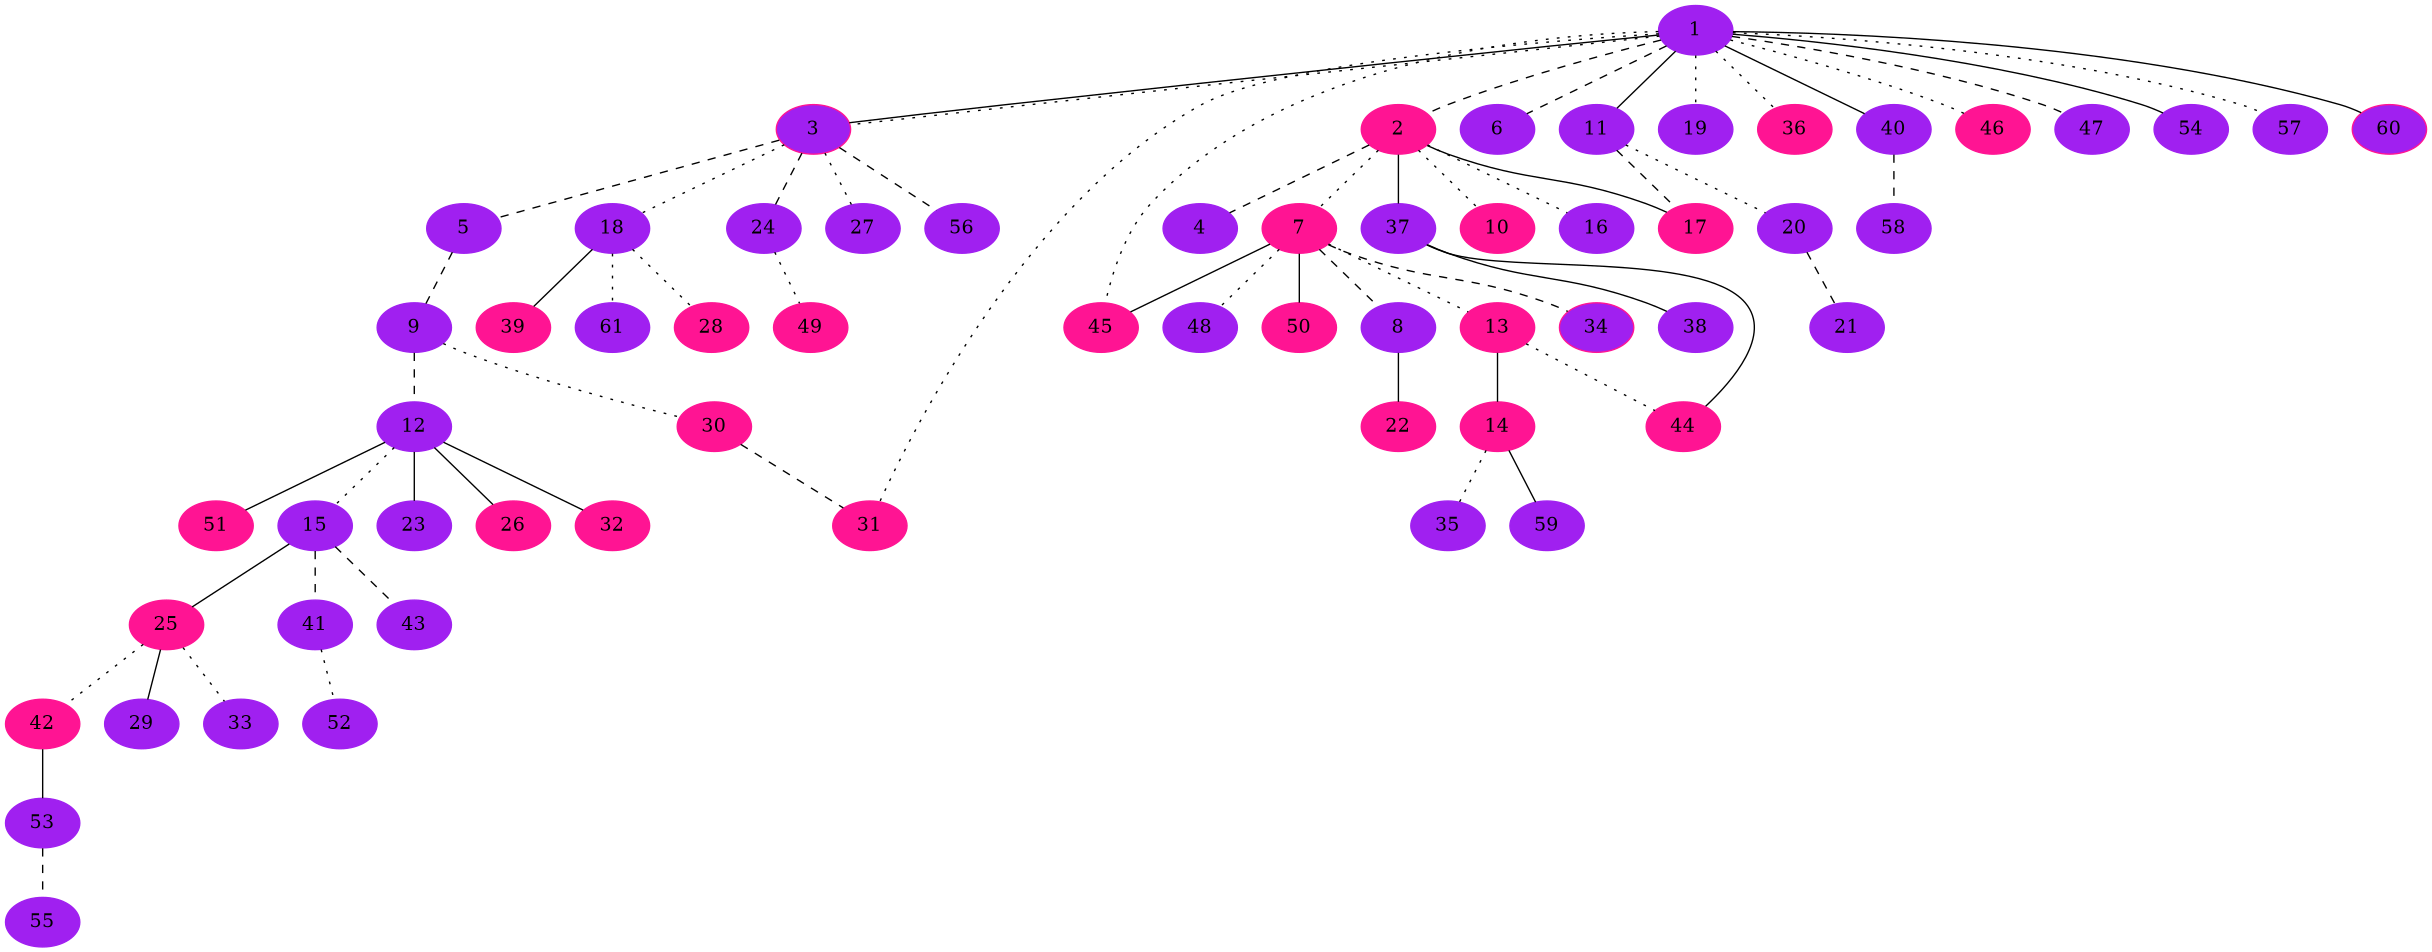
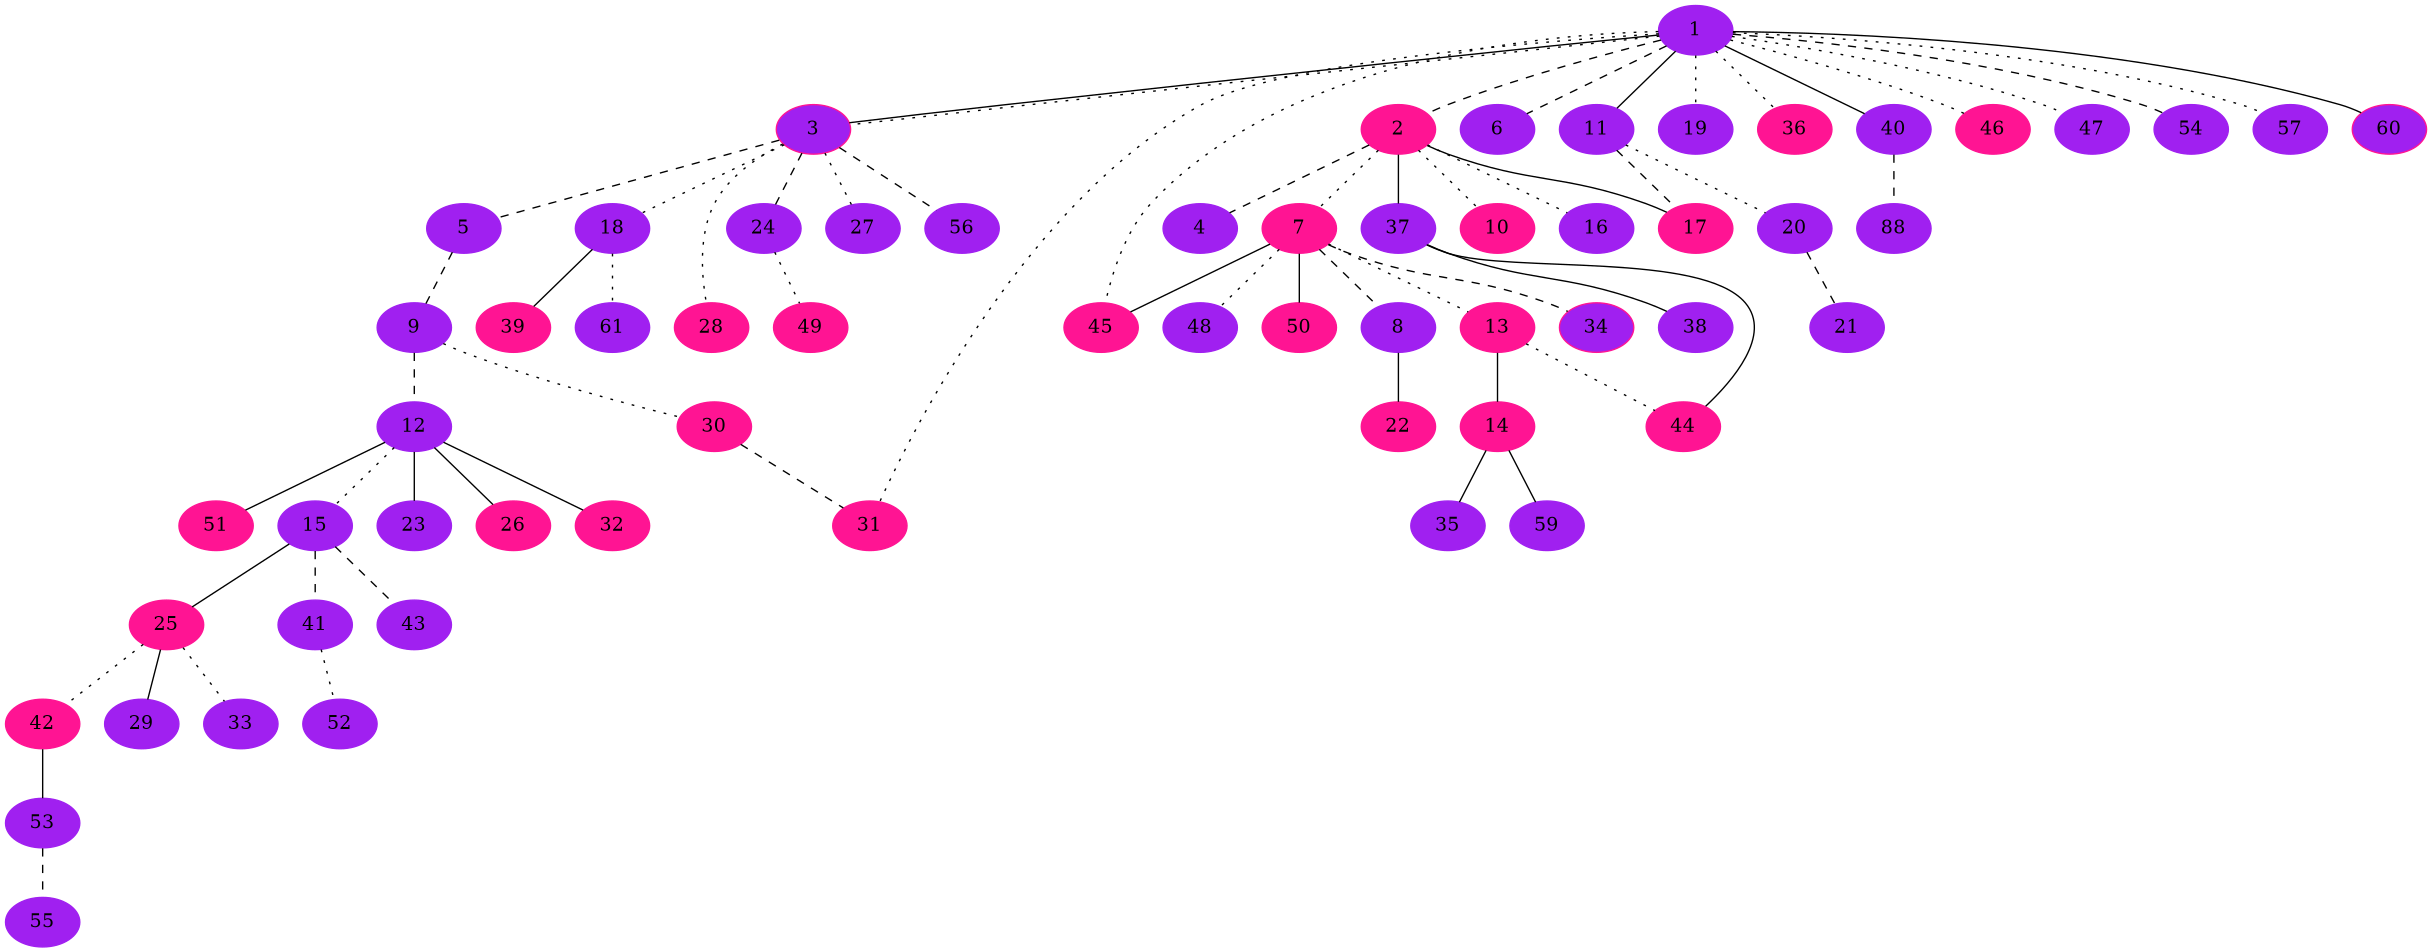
edge "1" -- "54": style solid -> dashed
edge "1" -- "47": style dashed -> dotted
node "58": label "58" -> "88"
edge "18" -- "28": now "3" -- "28"
edge "14" -- "35": style dotted -> solid
